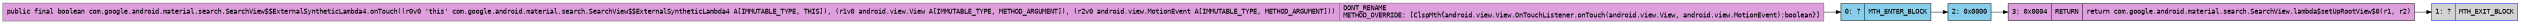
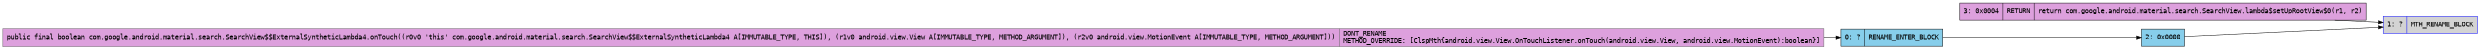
node "0: ?": text "MTH_ENTER_BLOCK" -> "RENAME_ENTER_BLOCK"
edge "2: 0x0000" -> "3: 0x0004": now "2: 0x0000" -> "1: ?"
node "1: ?": text "MTH_EXIT_BLOCK" -> "MTH_RENAME_BLOCK"
